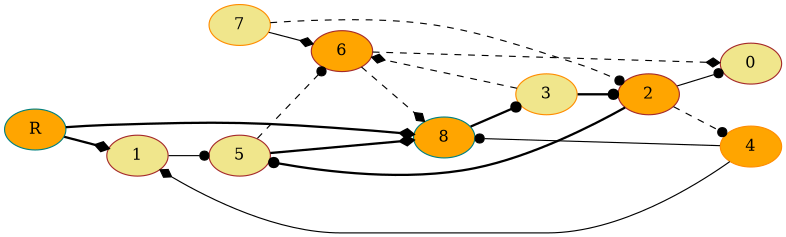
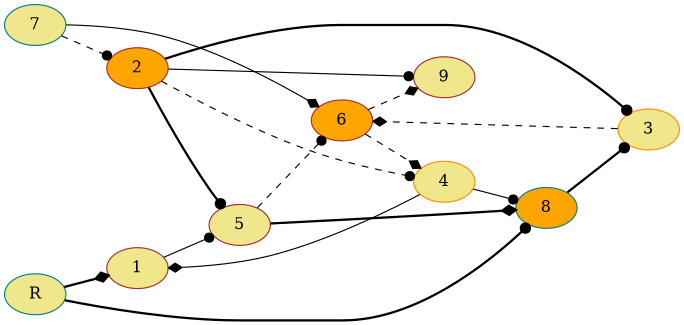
node "7": color darkorange -> teal
node "0": label "0" -> "9"
edge "6" -> "8": now "6" -> "4"
edge "3" -> "2": reversed
edge "R" -> "8": arrowhead diamond -> dot
node "R": fillcolor orange -> khaki
node "4": fillcolor orange -> khaki
